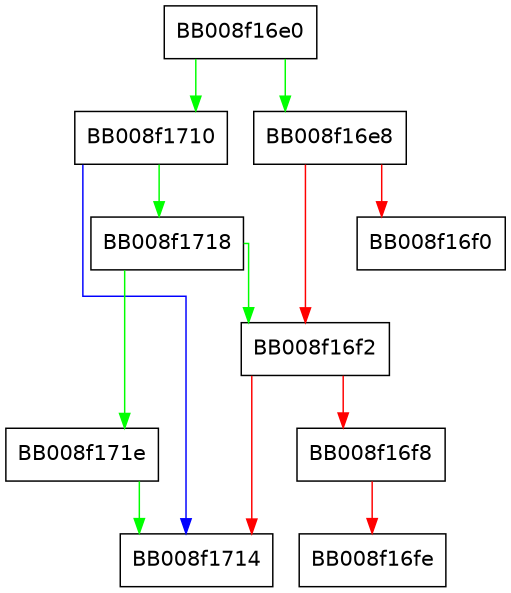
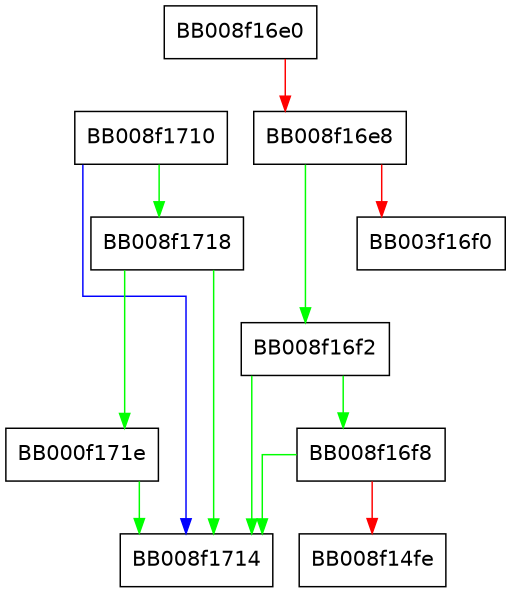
edge "BB008f16e0" -> "BB008f1710": removed
edge "BB008f16e0" -> "BB008f16e8": color green -> red
edge "BB008f16e8" -> "BB008f16f2": color red -> green
node "BB008f16f0": label "BB008f16f0" -> "BB003f16f0"
edge "BB008f1718" -> "BB008f16f2": now "BB008f1718" -> "BB008f1714"
edge "BB008f16f2" -> "BB008f16f8": color red -> green
edge "BB008f16f2" -> "BB008f1714": color red -> green
node "BB008f171e": label "BB008f171e" -> "BB000f171e"
edge "BB008f16f8" -> "BB008f1714": added
node "BB008f16fe": label "BB008f16fe" -> "BB008f14fe"
